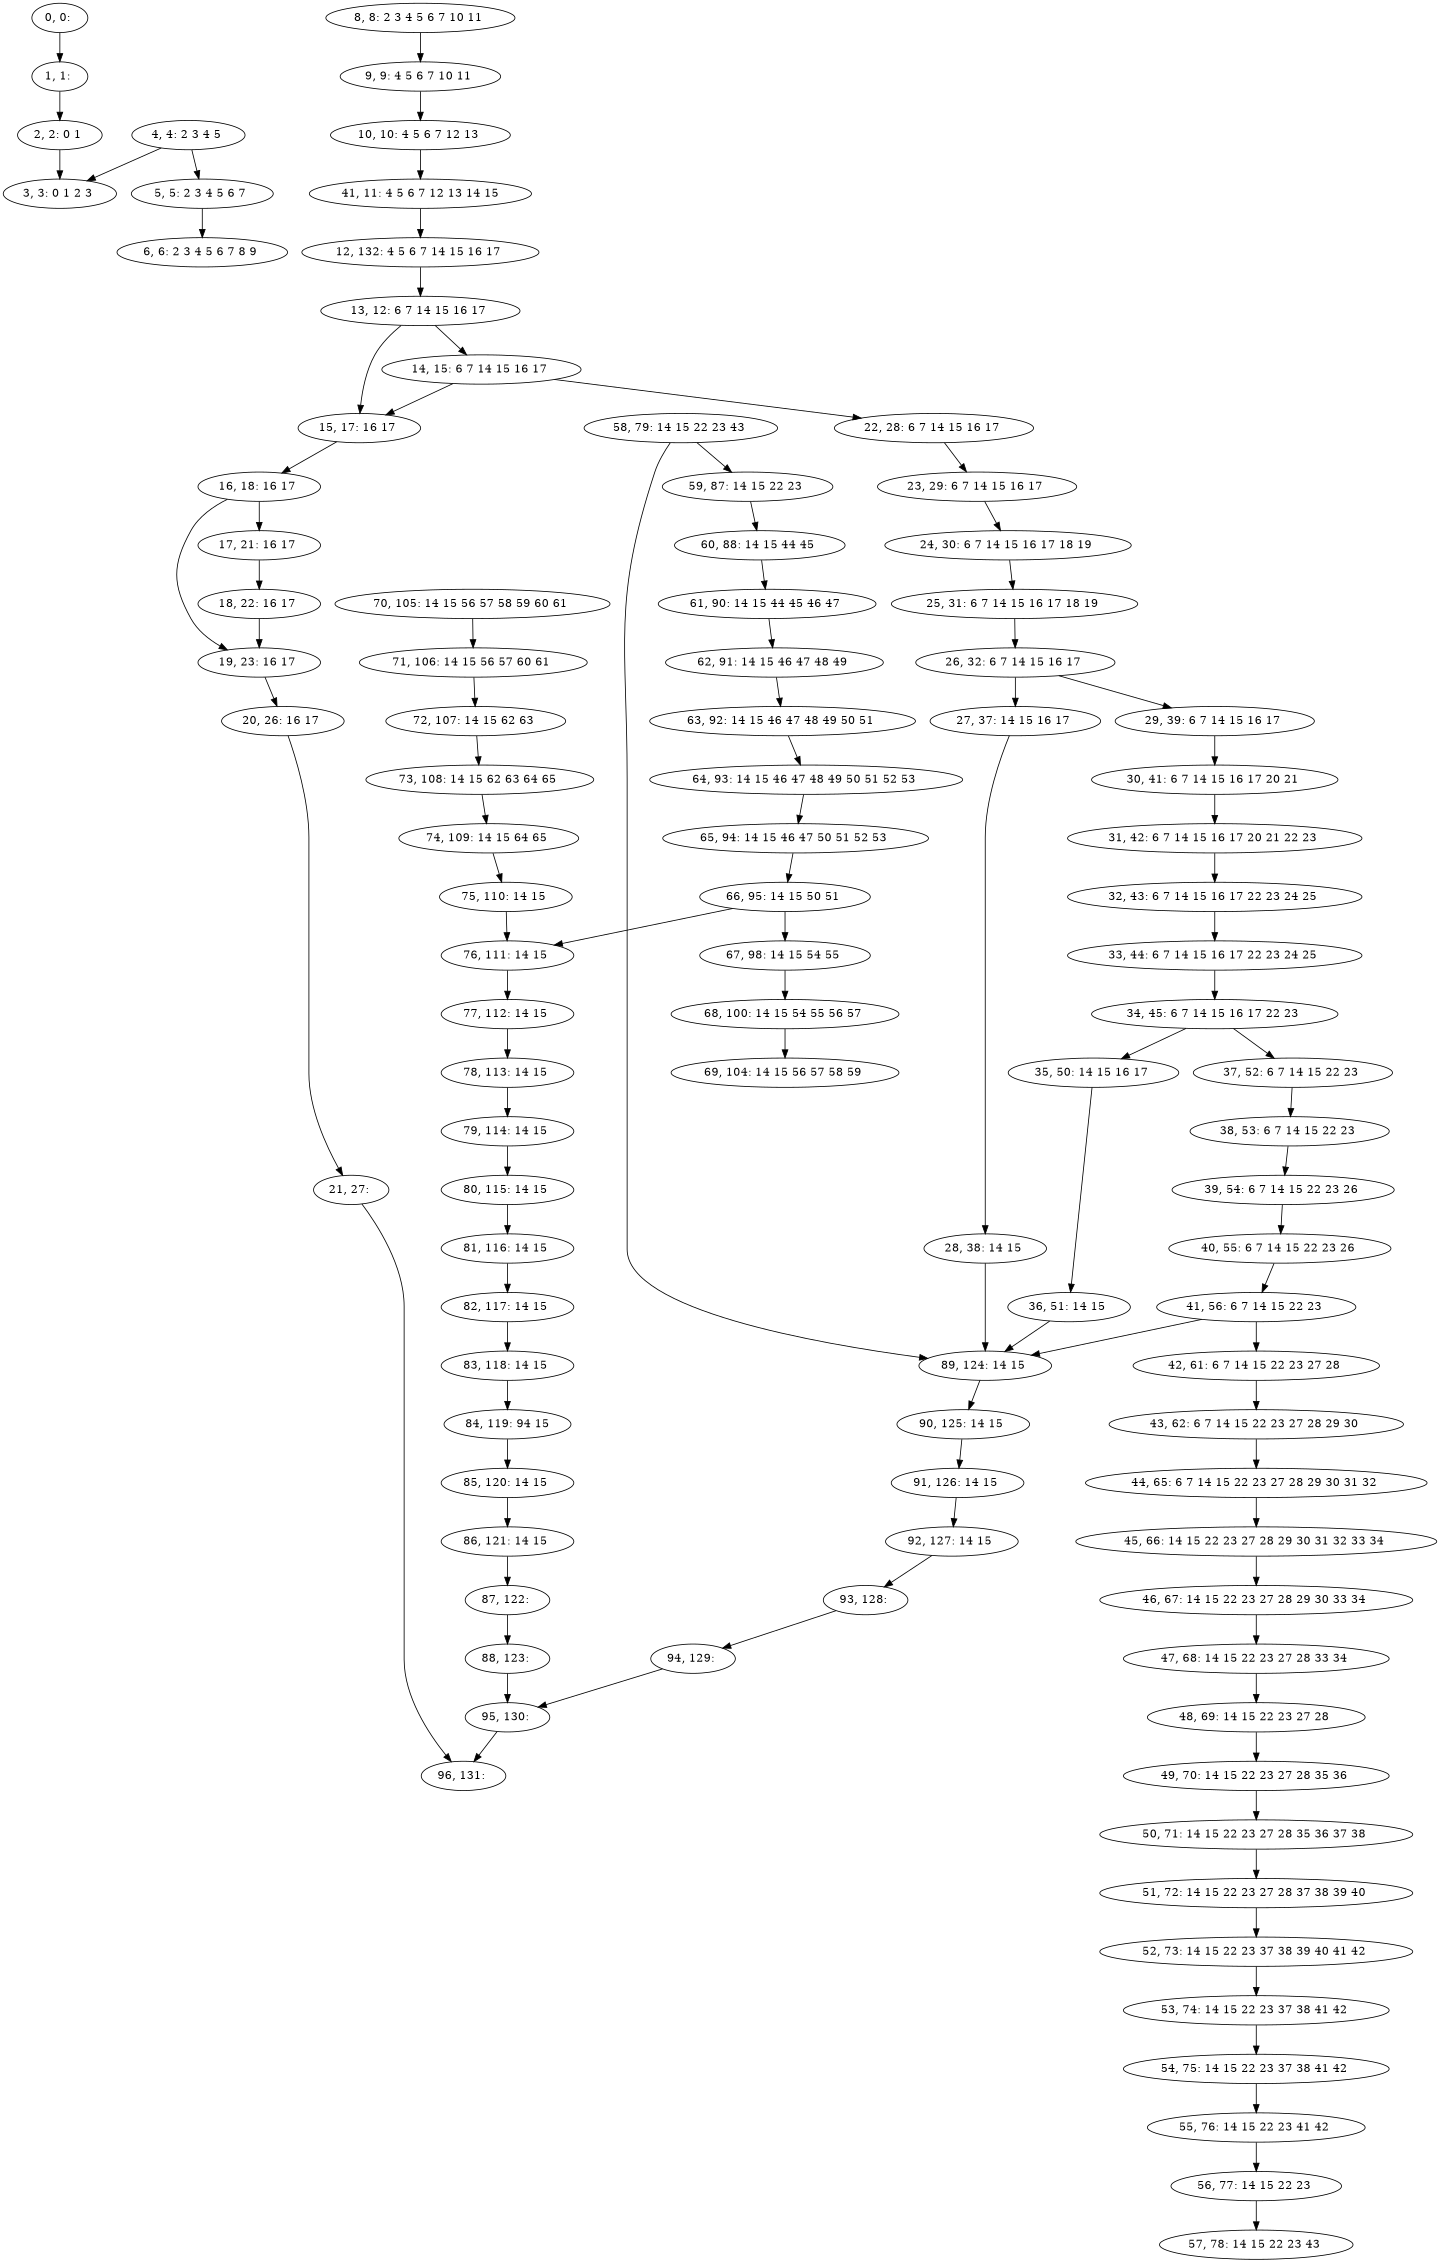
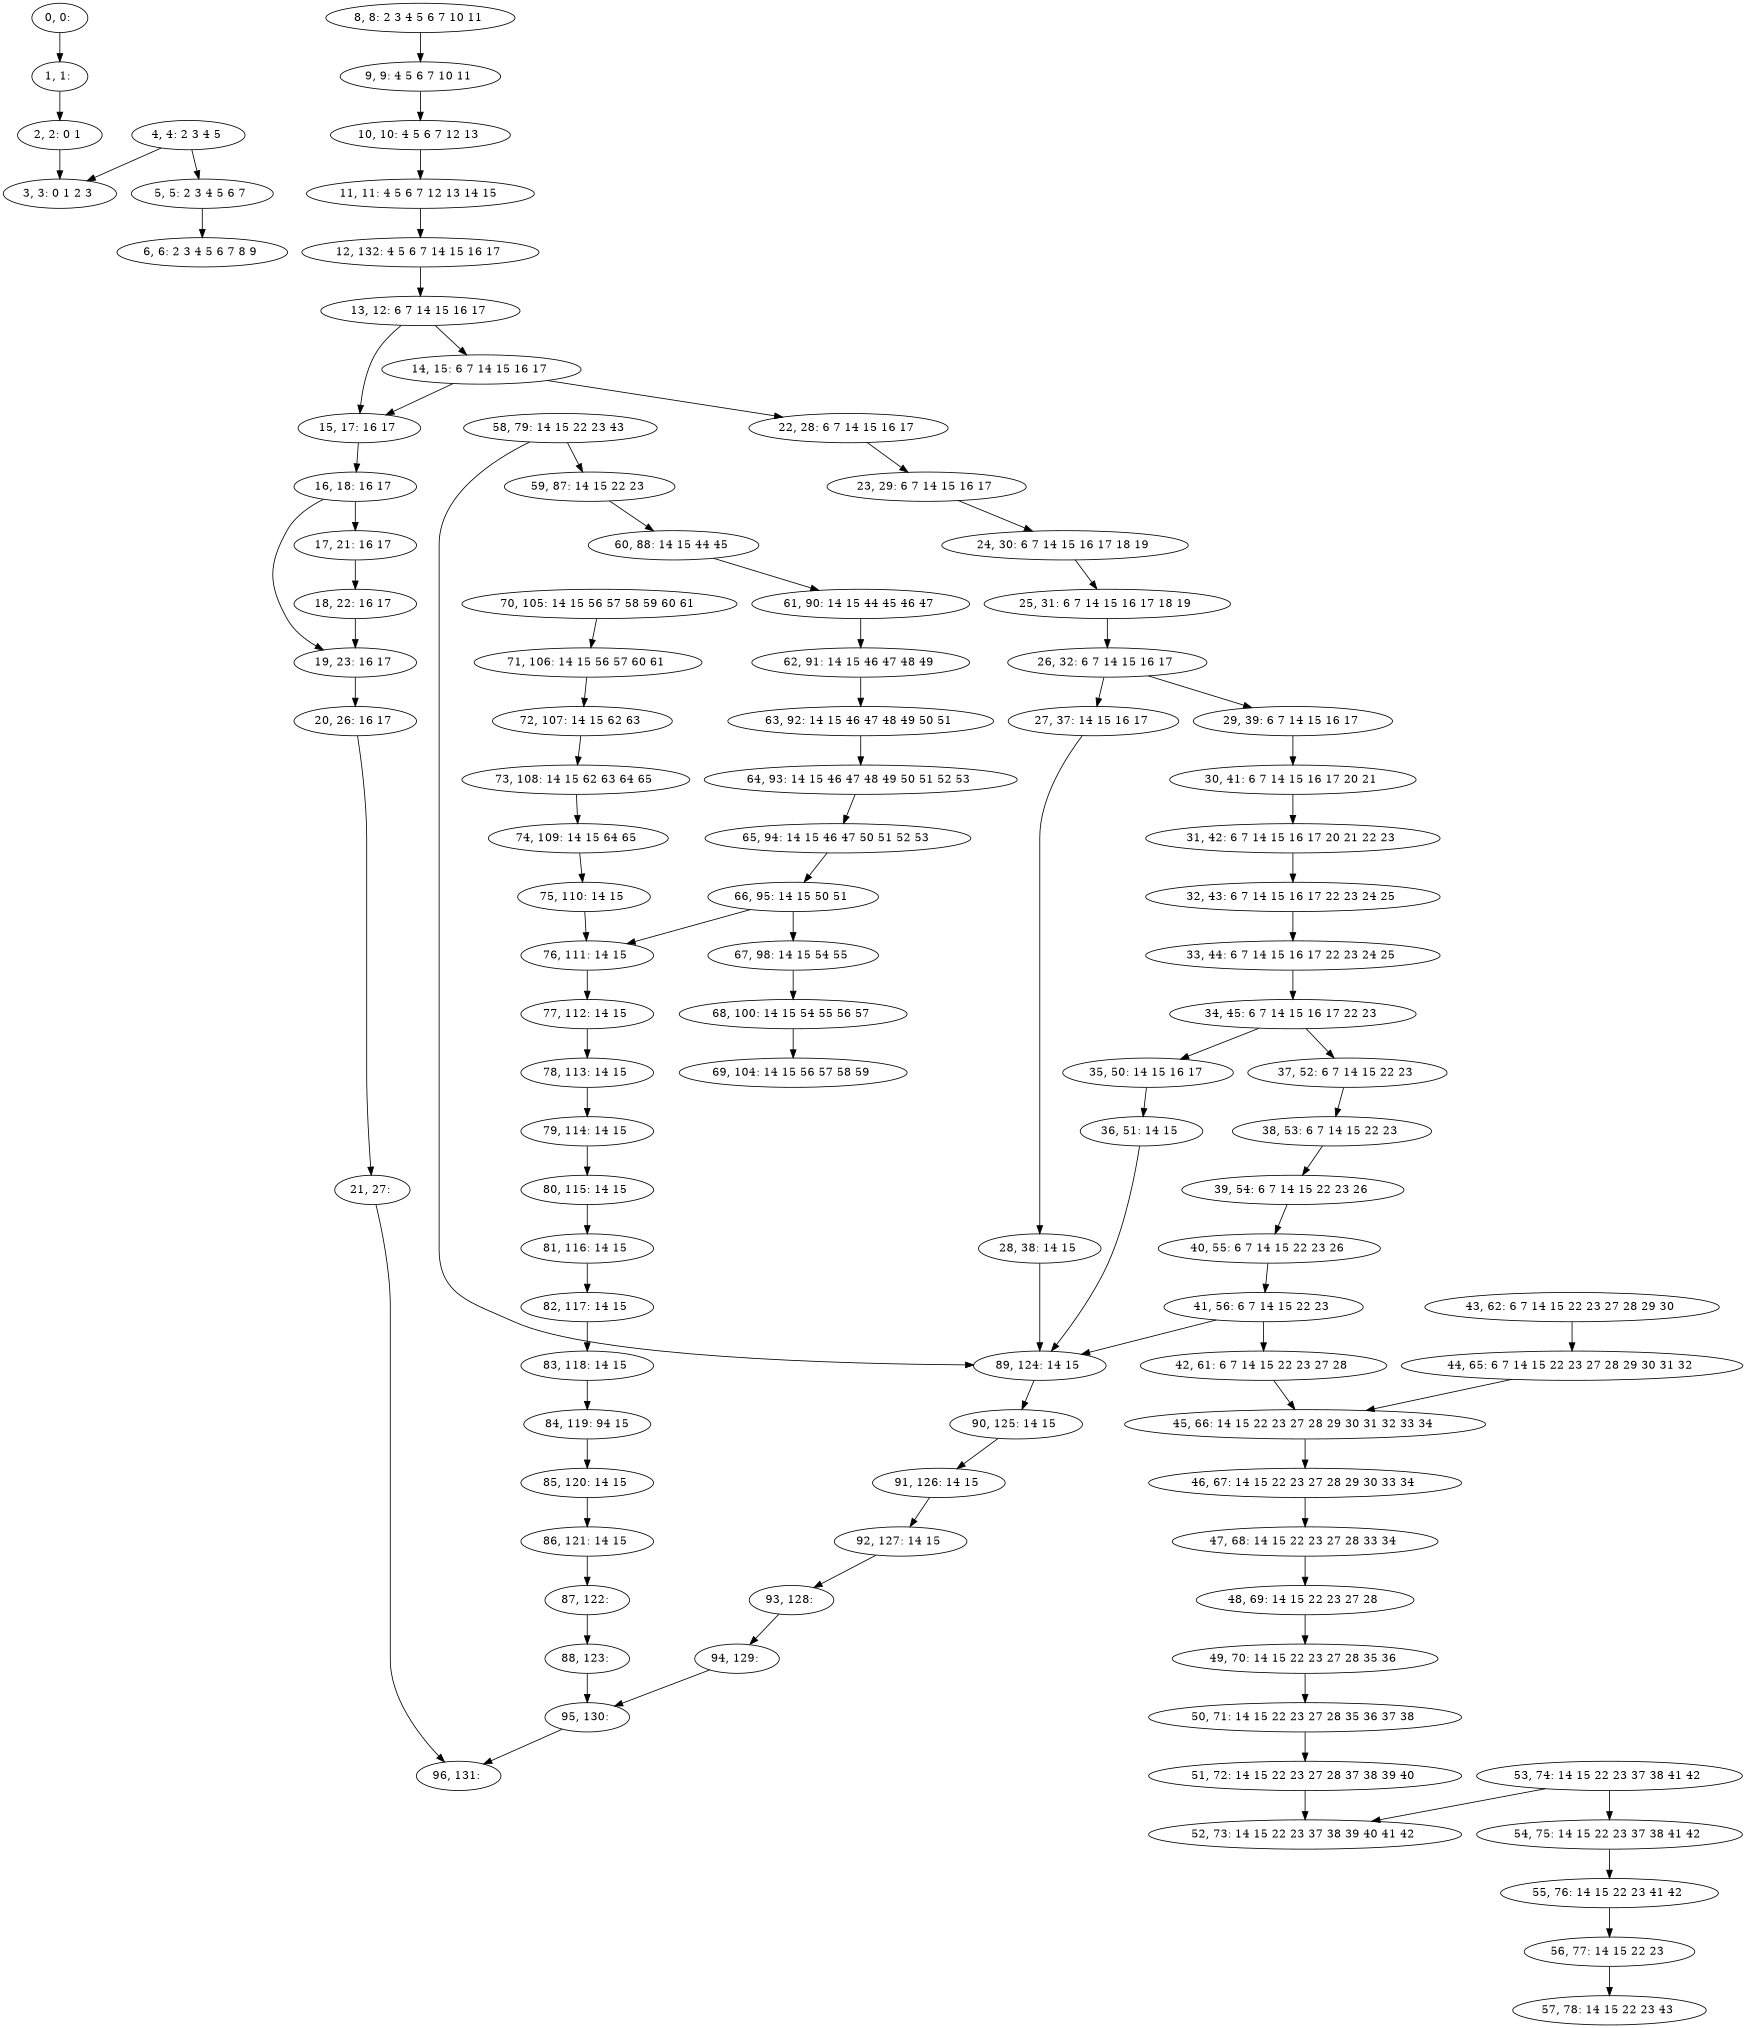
node "41, 11: 4 5 6 7 12 13 14 15": label "41, 11: 4 5 6 7 12 13 14 15" -> "11, 11: 4 5 6 7 12 13 14 15"
edge "42, 61: 6 7 14 15 22 23 27 28" -> "43, 62: 6 7 14 15 22 23 27 28 29 30": now "42, 61: 6 7 14 15 22 23 27 28" -> "45, 66: 14 15 22 23 27 28 29 30 31 32 33 34"
edge "52, 73: 14 15 22 23 37 38 39 40 41 42" -> "53, 74: 14 15 22 23 37 38 41 42": reversed
